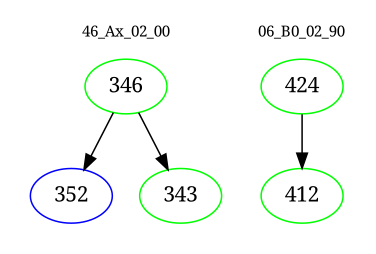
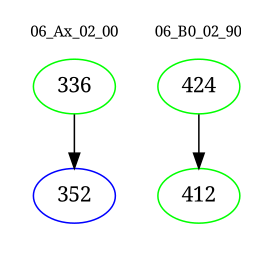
cluster "46_Ax_02_00": label "46_Ax_02_00" -> "06_Ax_02_00"
node "346": label "346" -> "336"
node "343": removed
